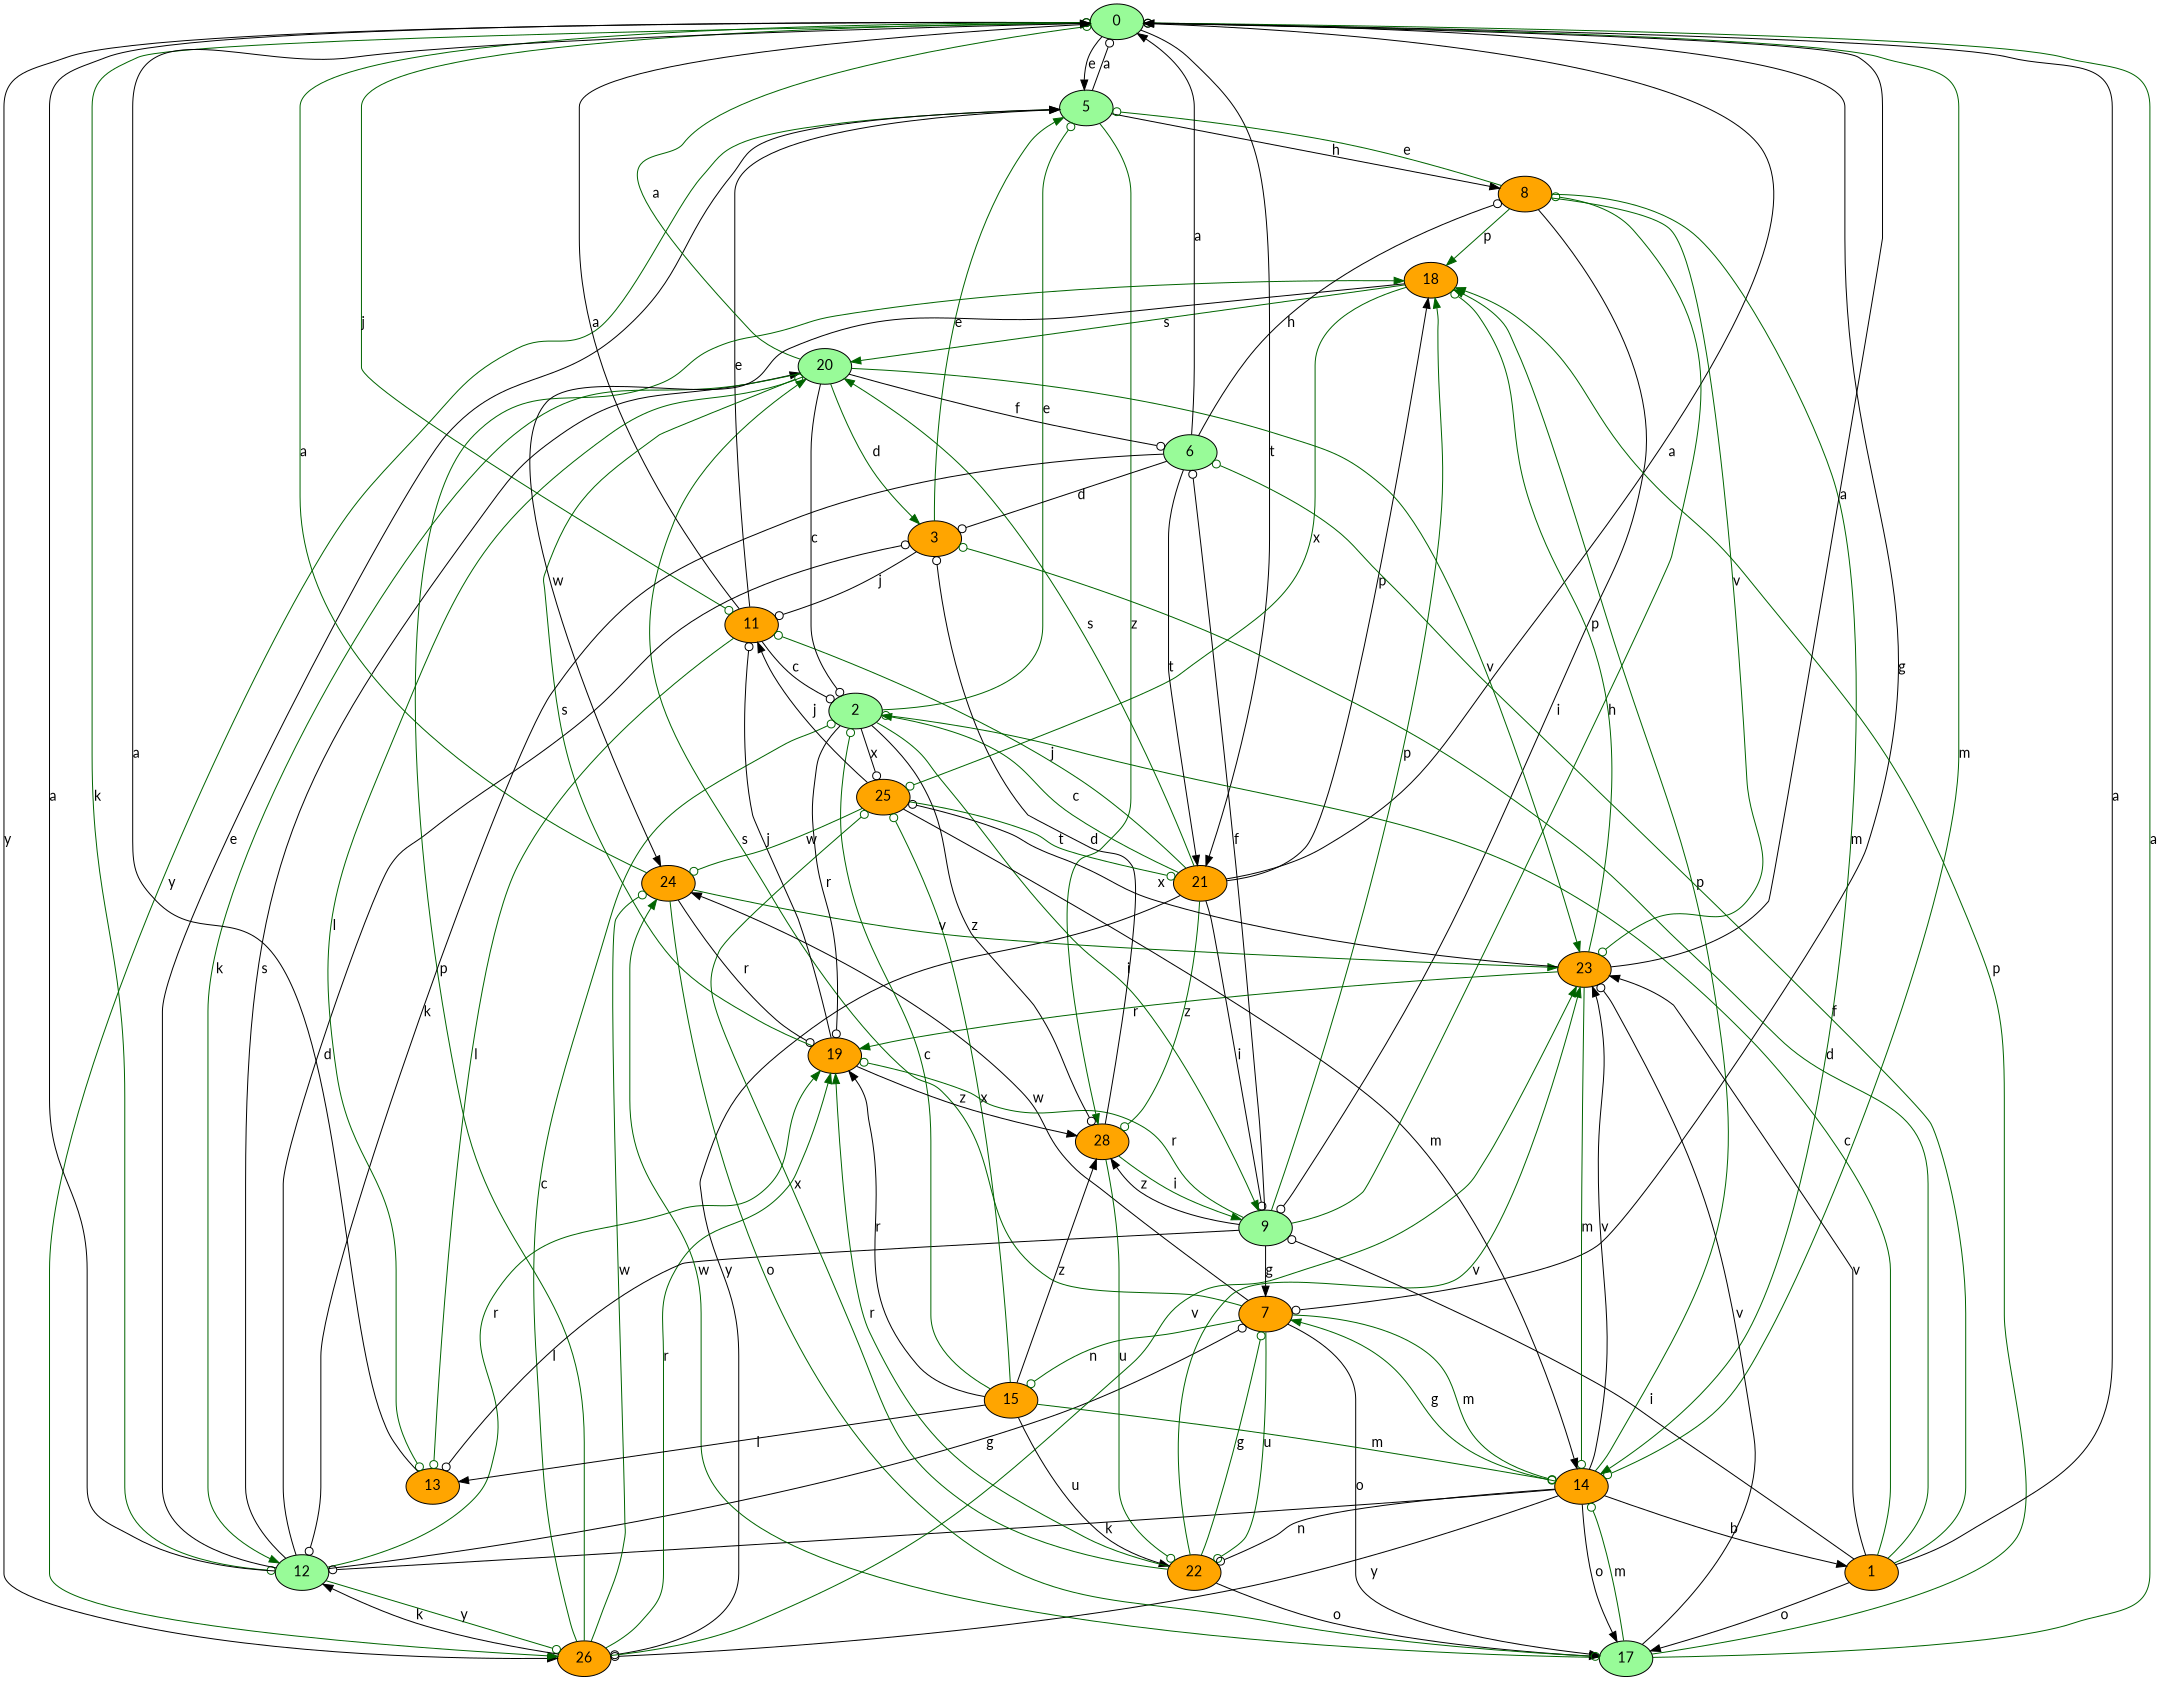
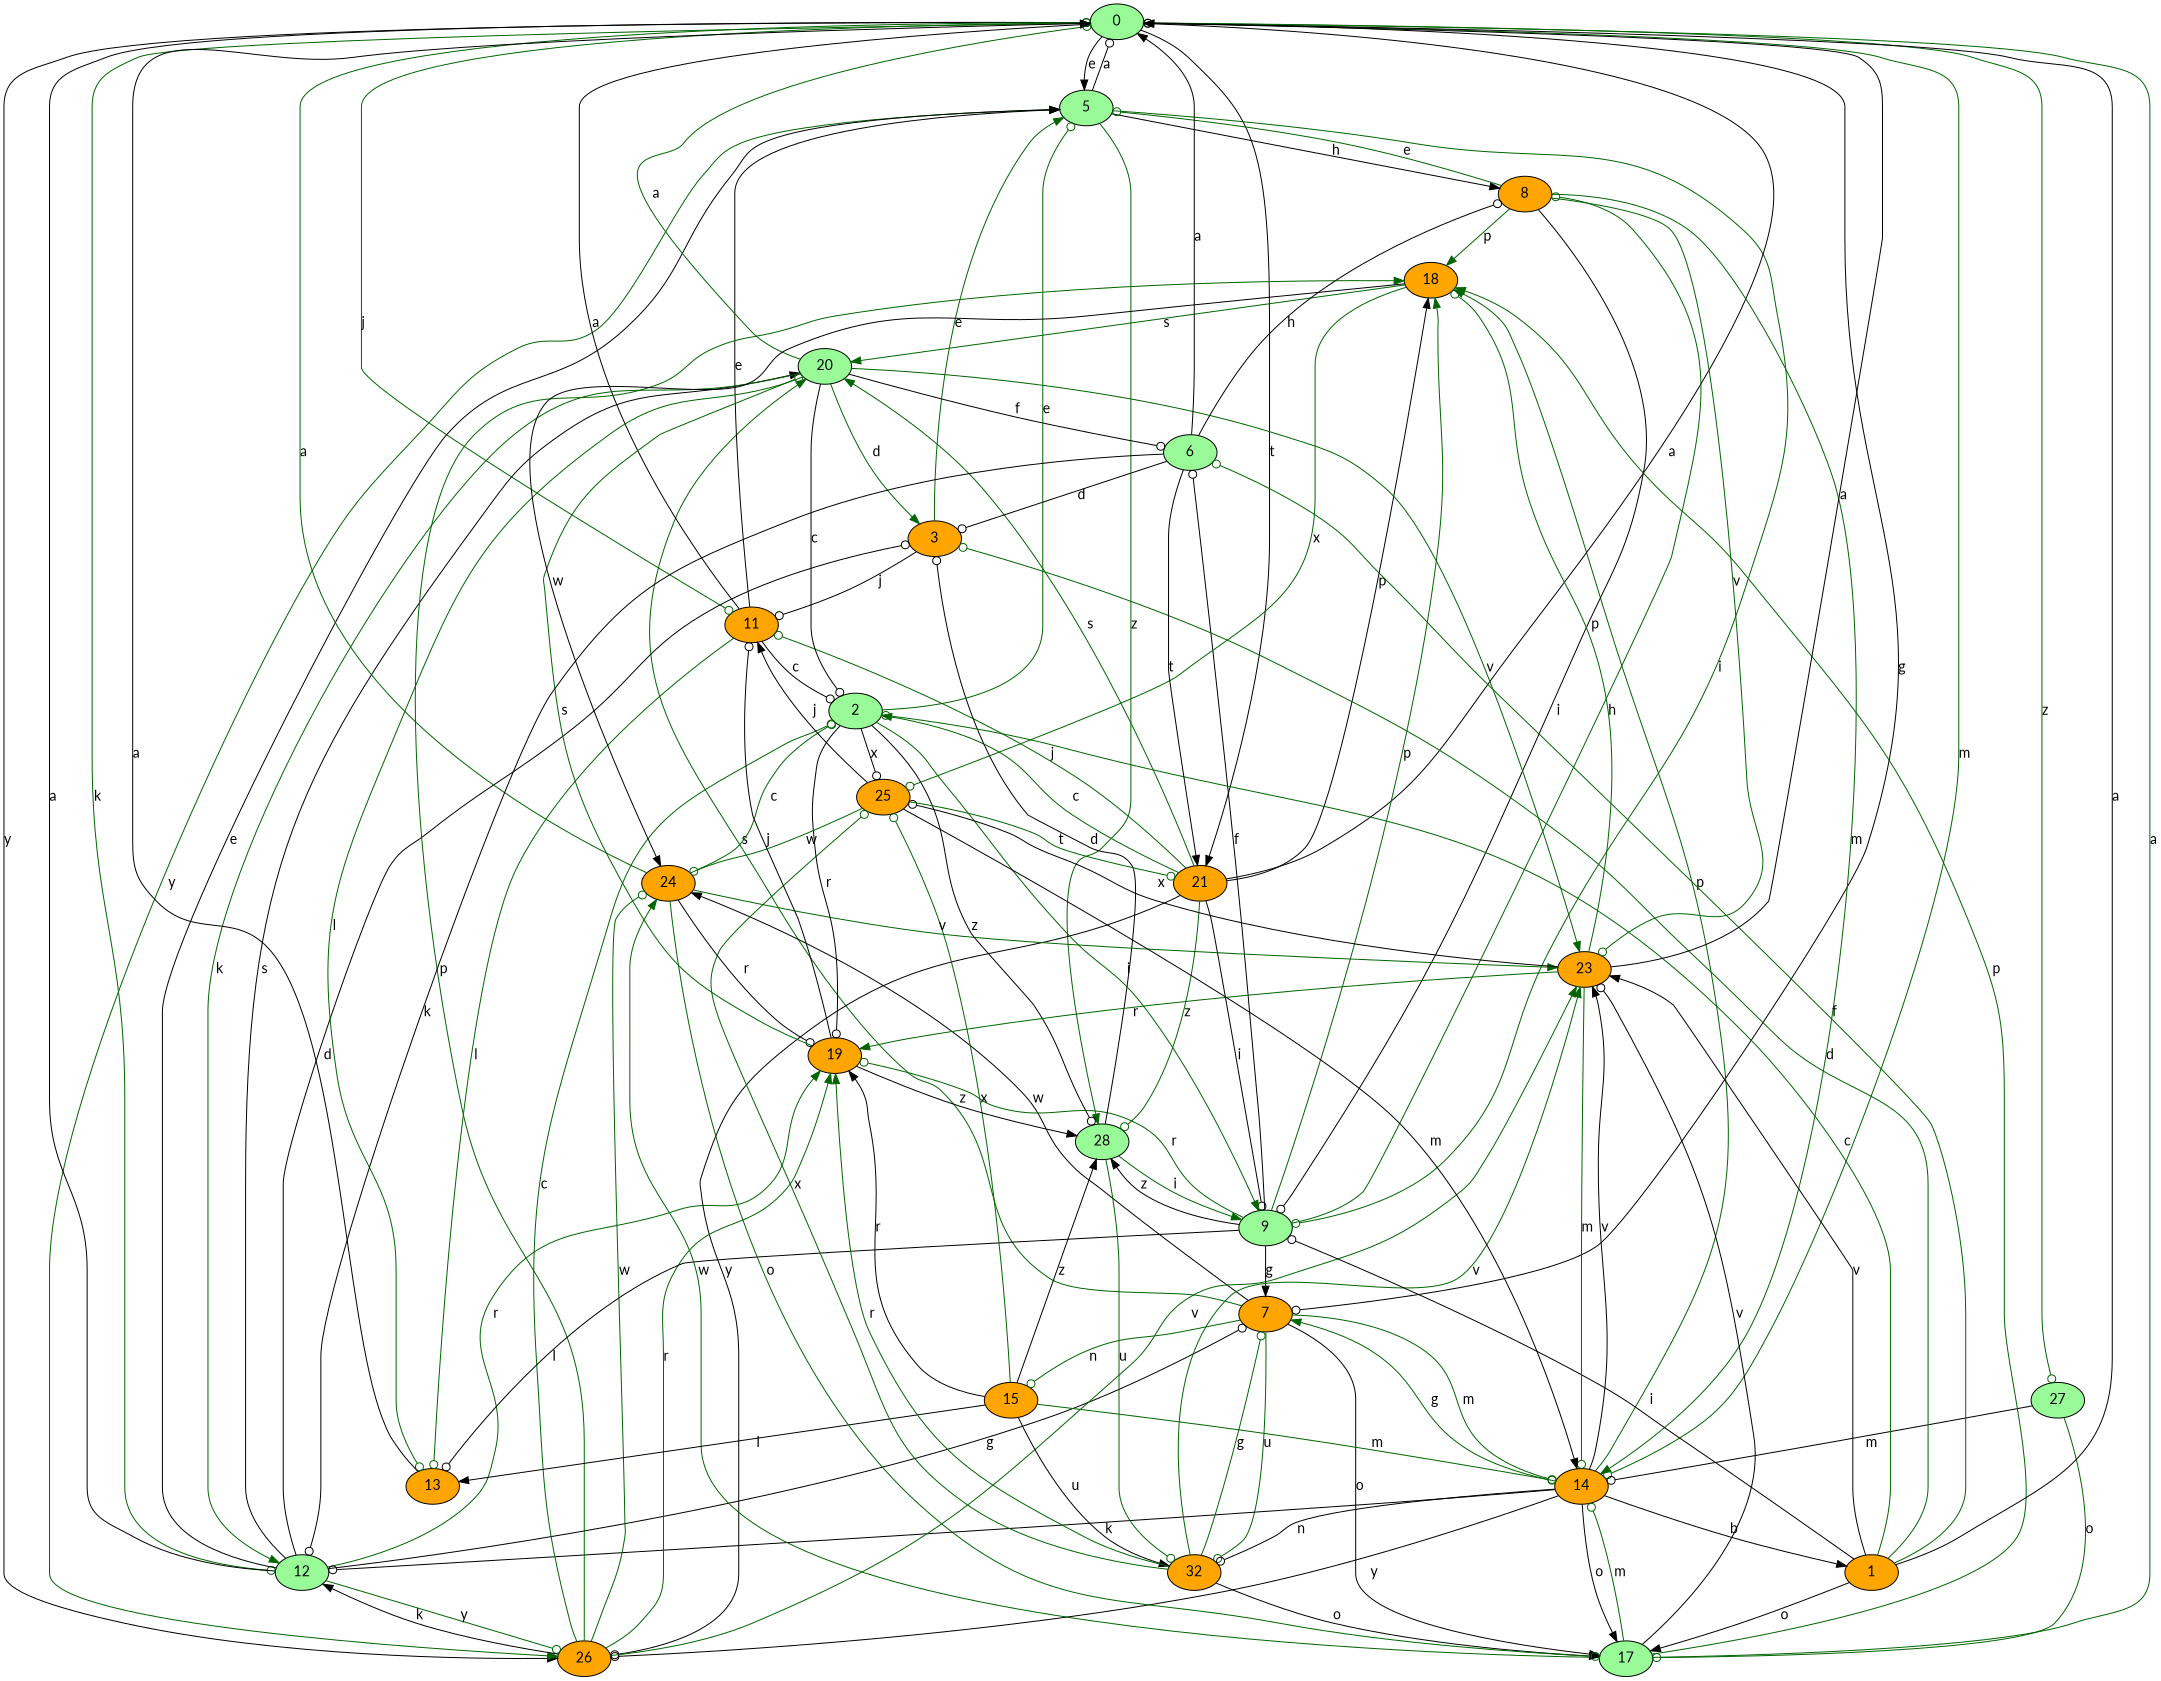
edge "5" -> "9": added, label "i"
edge "15" -> "2": now "24" -> "2"
node "28": fillcolor orange -> palegreen
node "27": added
node "22": label "22" -> "32"
